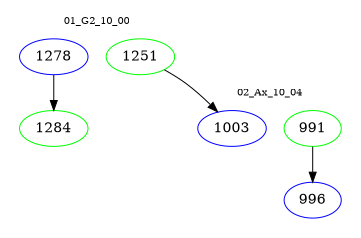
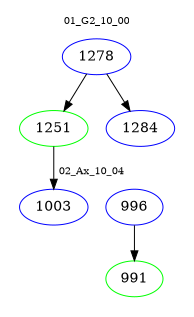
edge "1278" -> "1251": added
node "1284": color green -> blue
edge "991" -> "996": reversed
